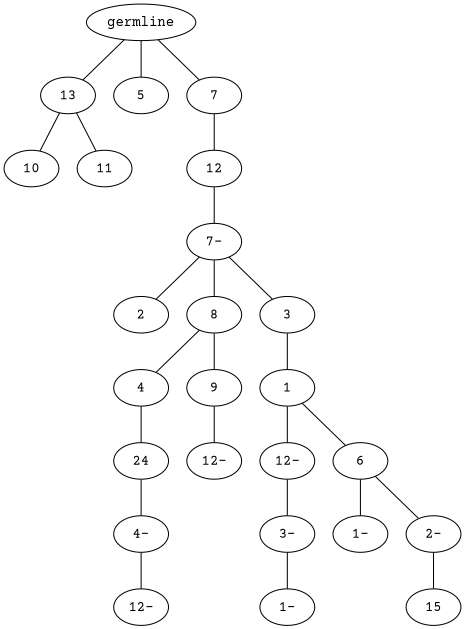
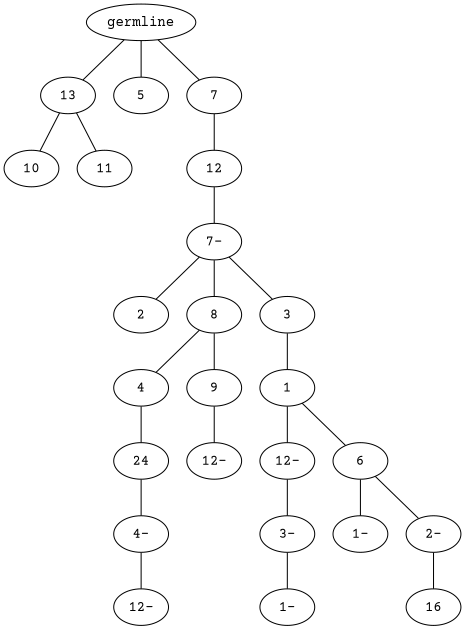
node "15": label "15" -> "16"
